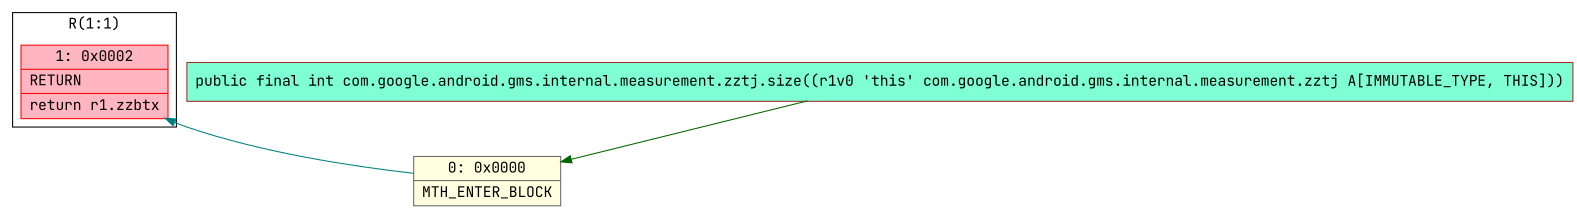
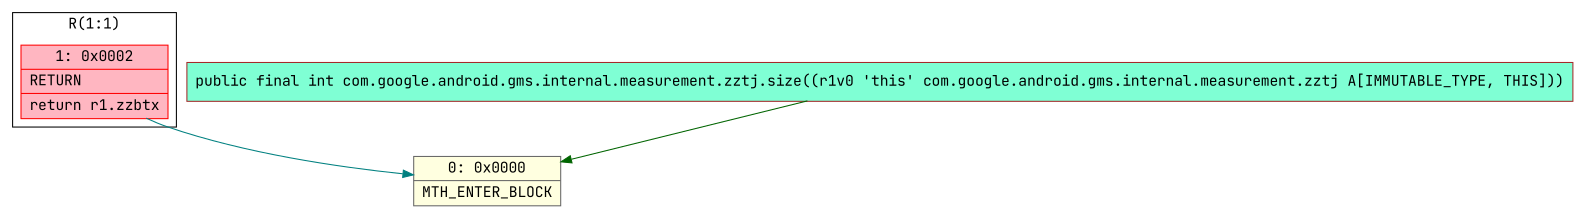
edge "0: 0x0000" -> "1: 0x0002": reversed
